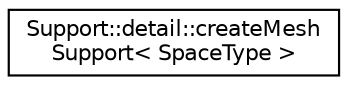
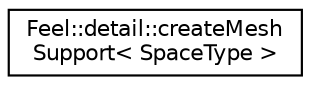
node "Support::detail::createMesh Support< SpaceType >": label "Support::detail::createMesh Support< SpaceType >" -> "Feel::detail::createMesh Support< SpaceType >"
